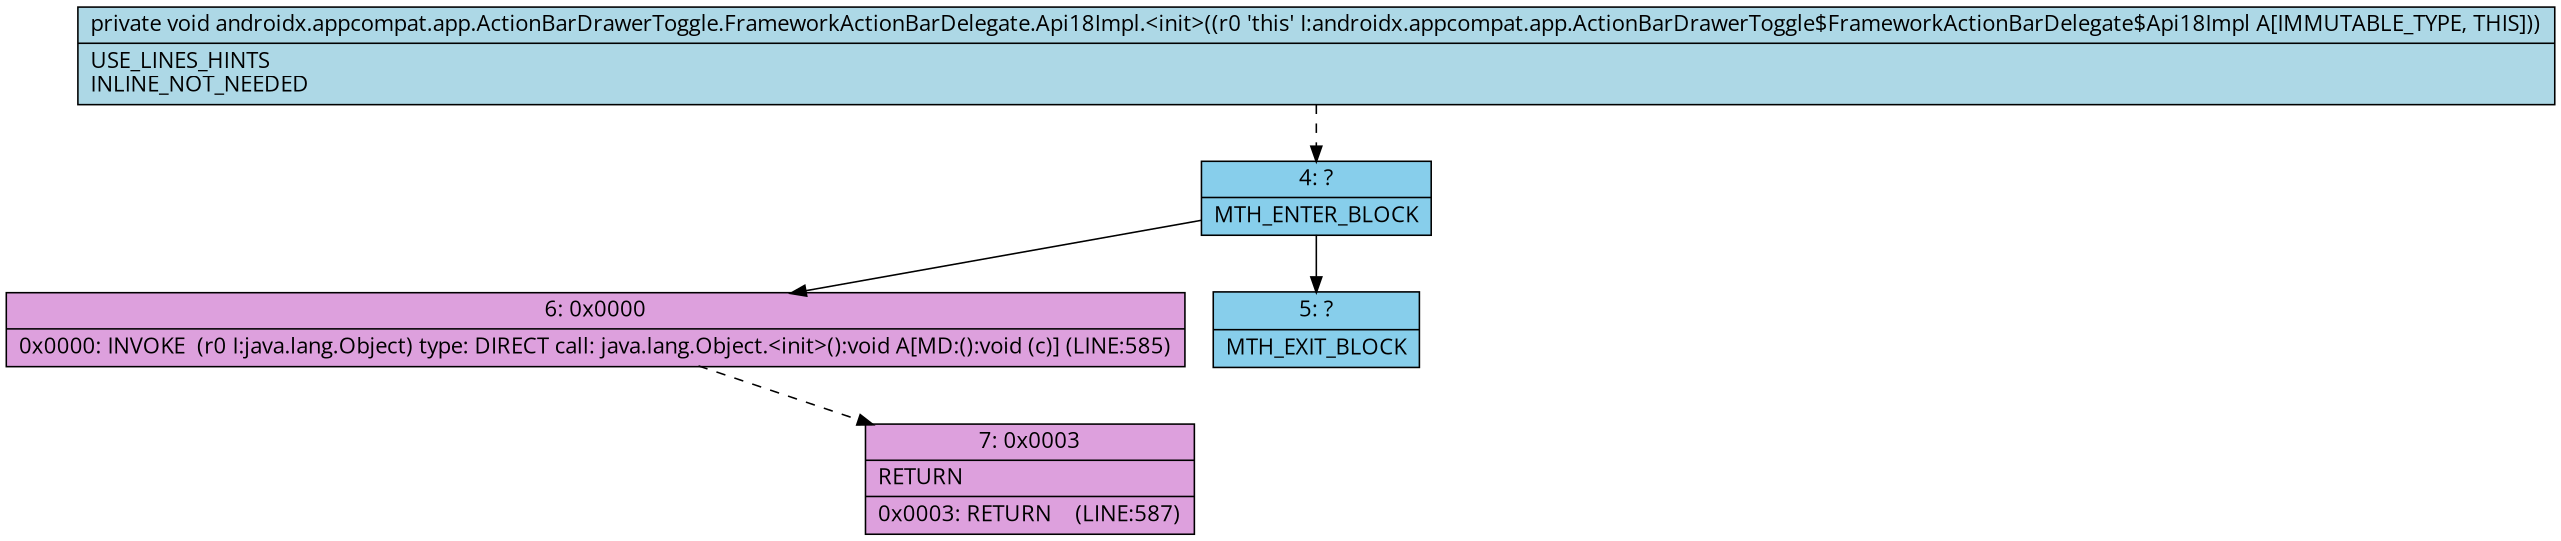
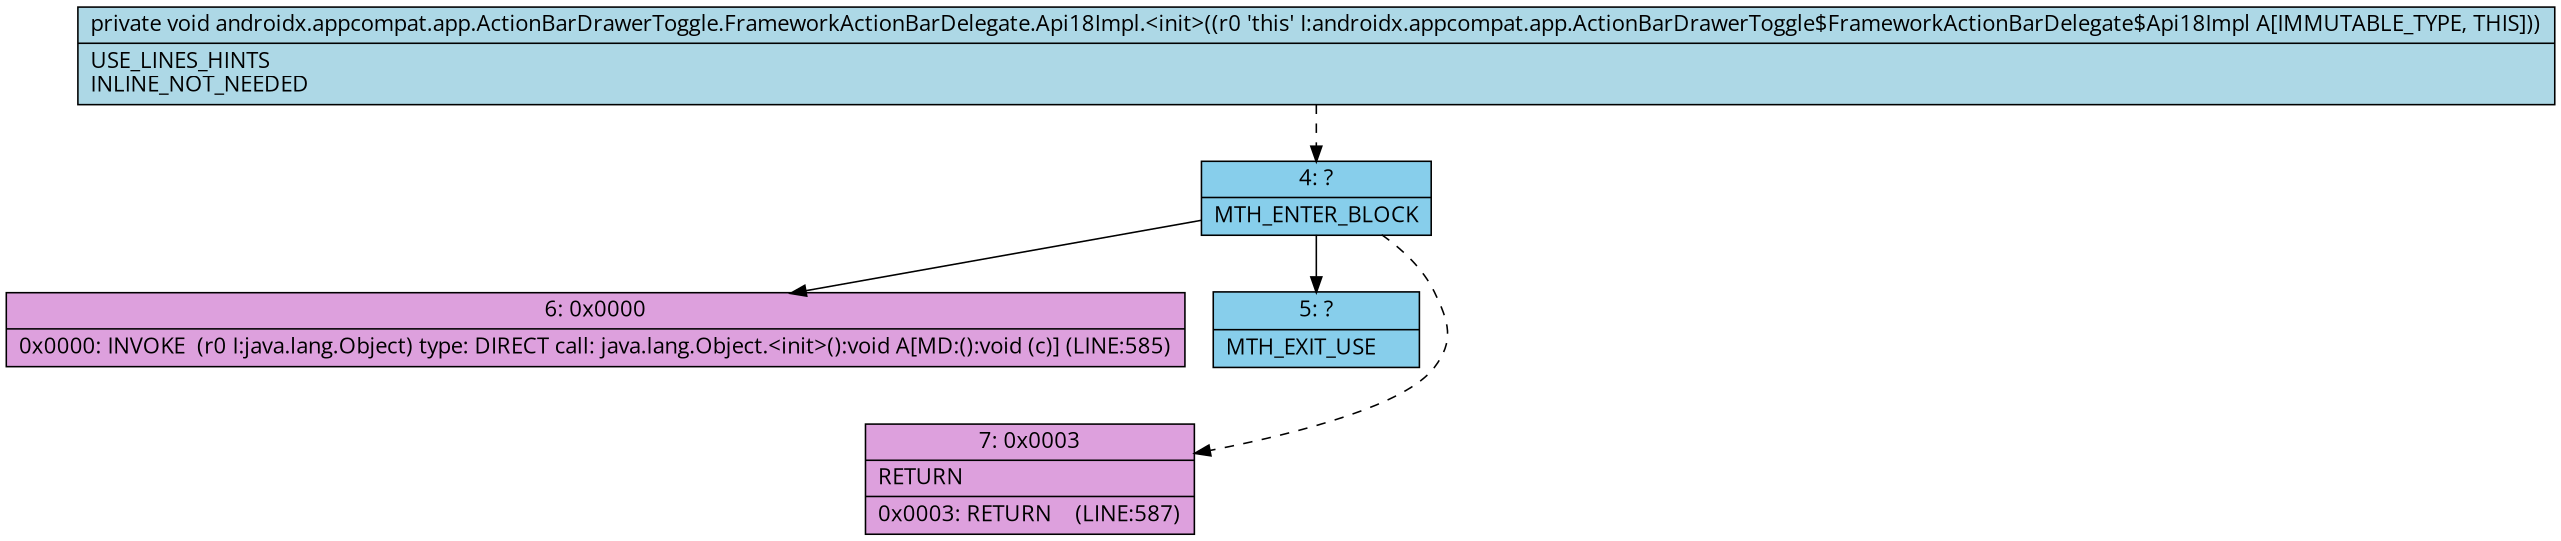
node "5: ?": text "MTH_EXIT_BLOCK" -> "MTH_EXIT_USE"
edge "6: 0x0000" -> "7: 0x0003": now "4: ?" -> "7: 0x0003"
